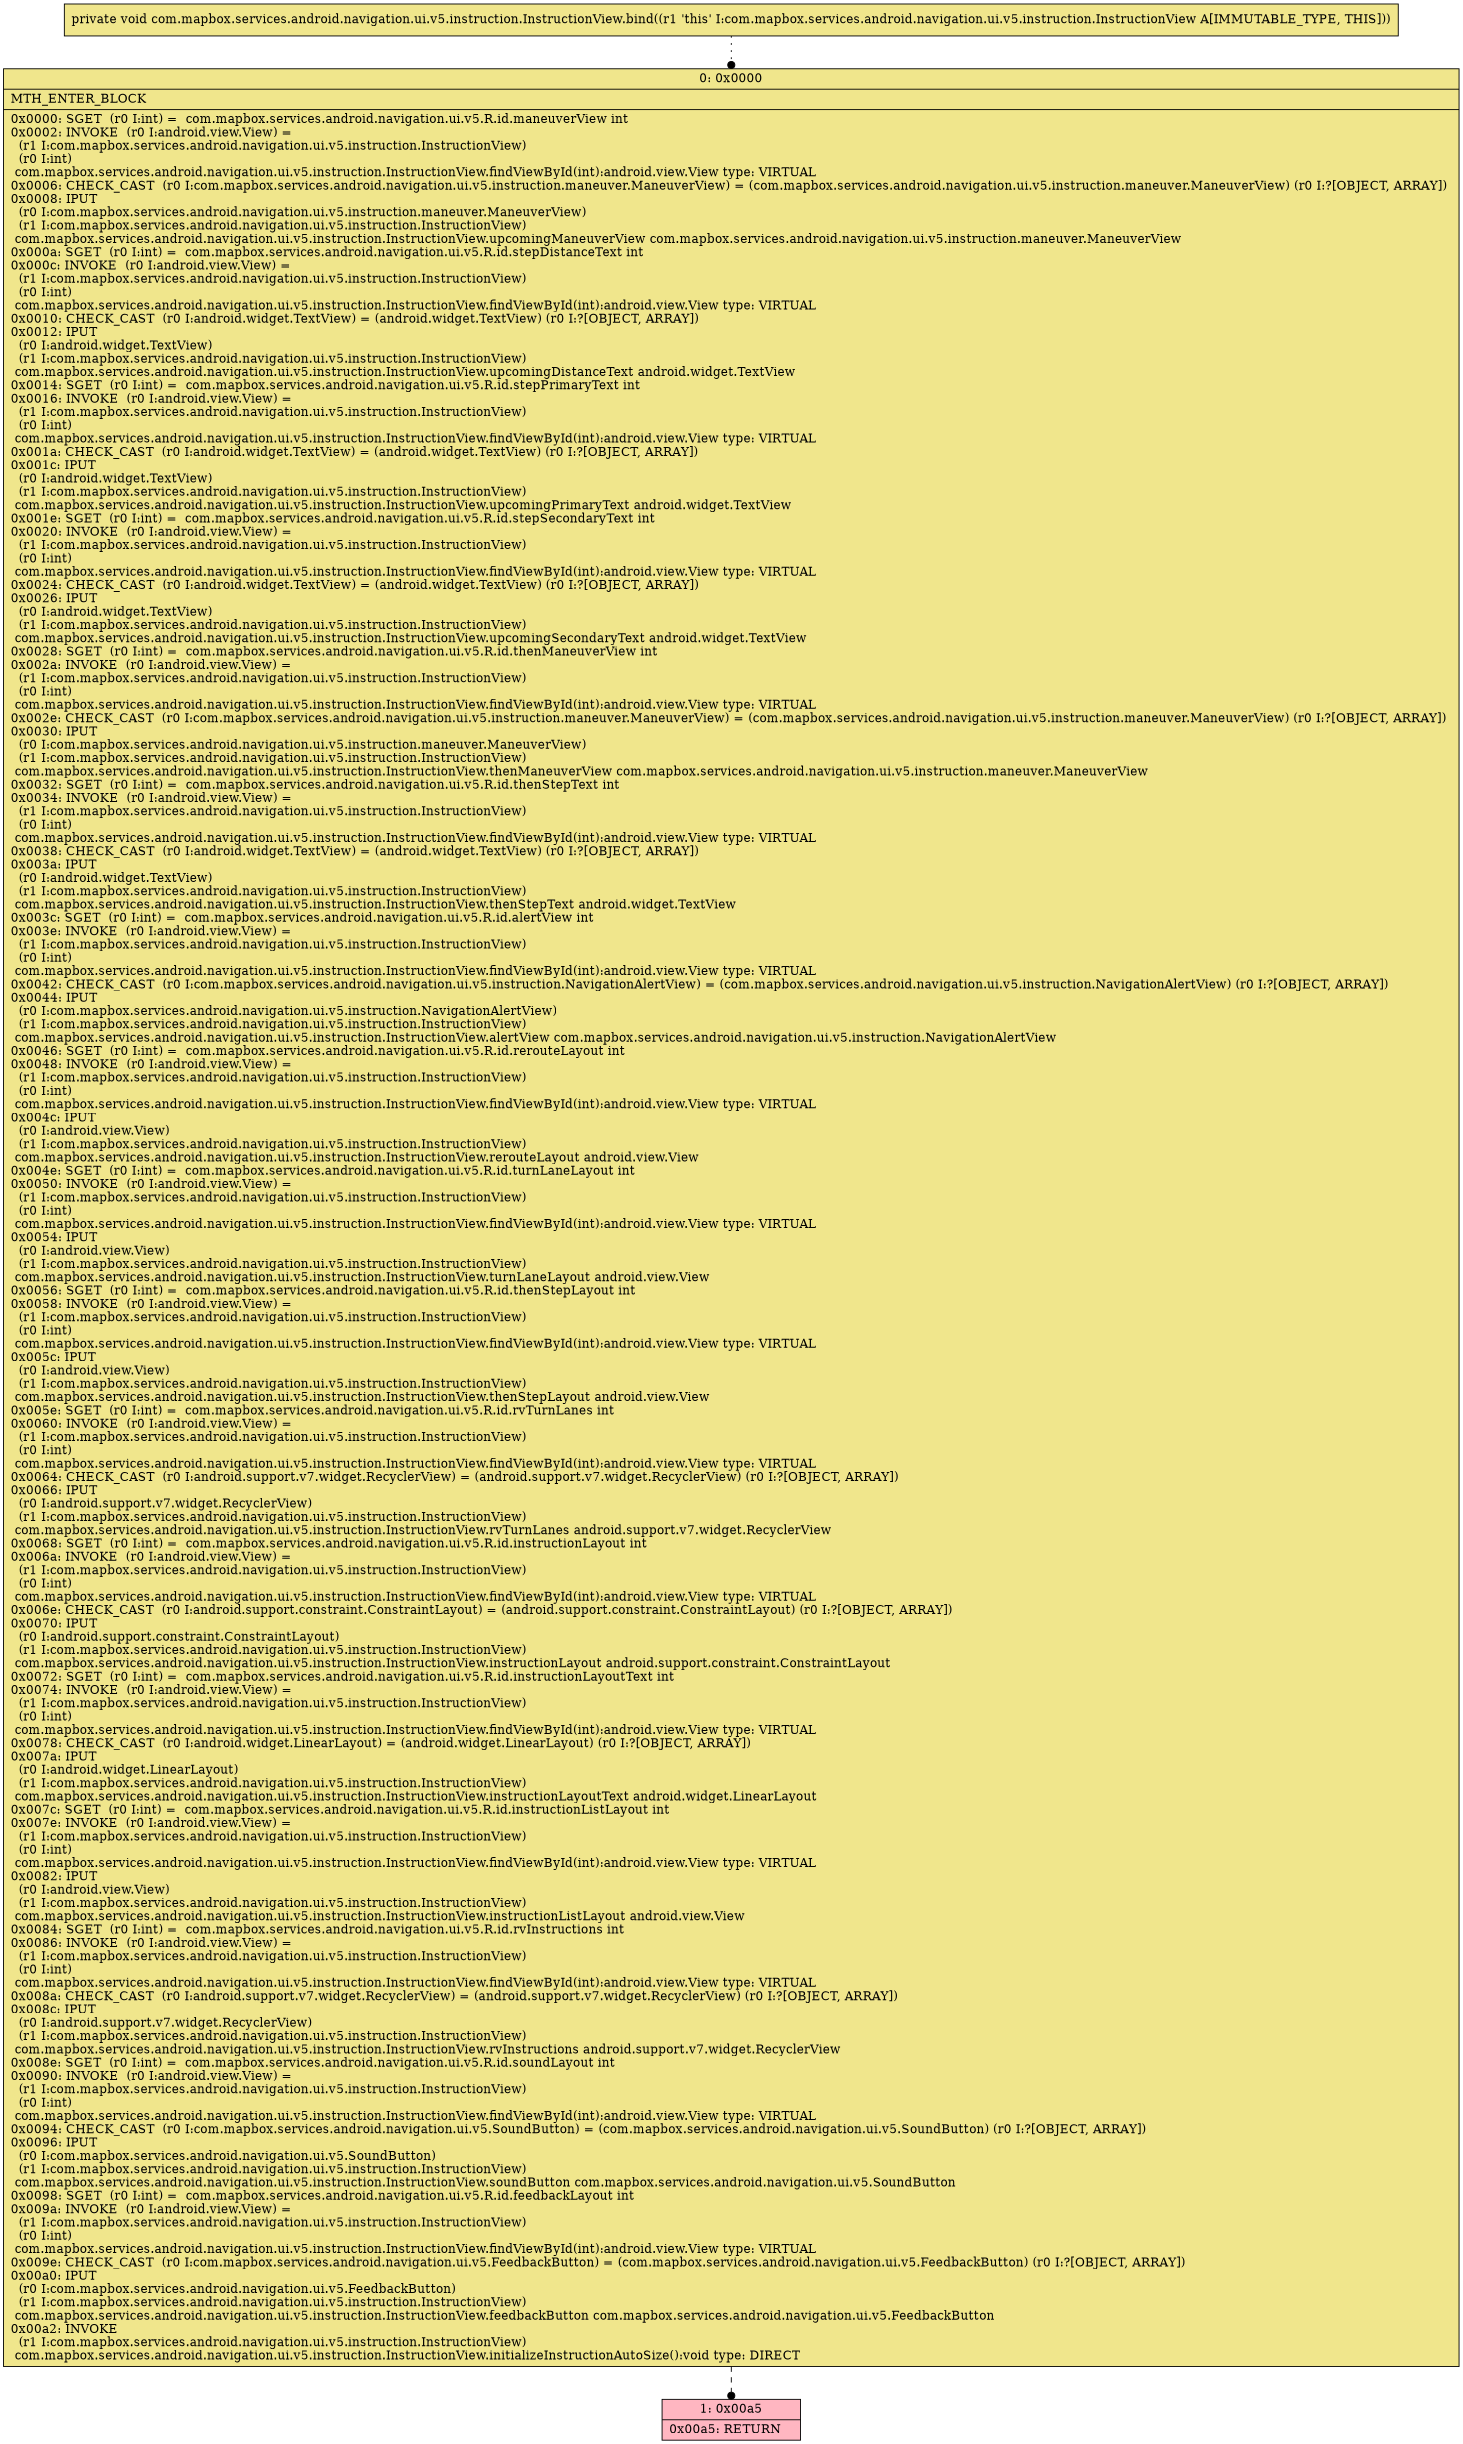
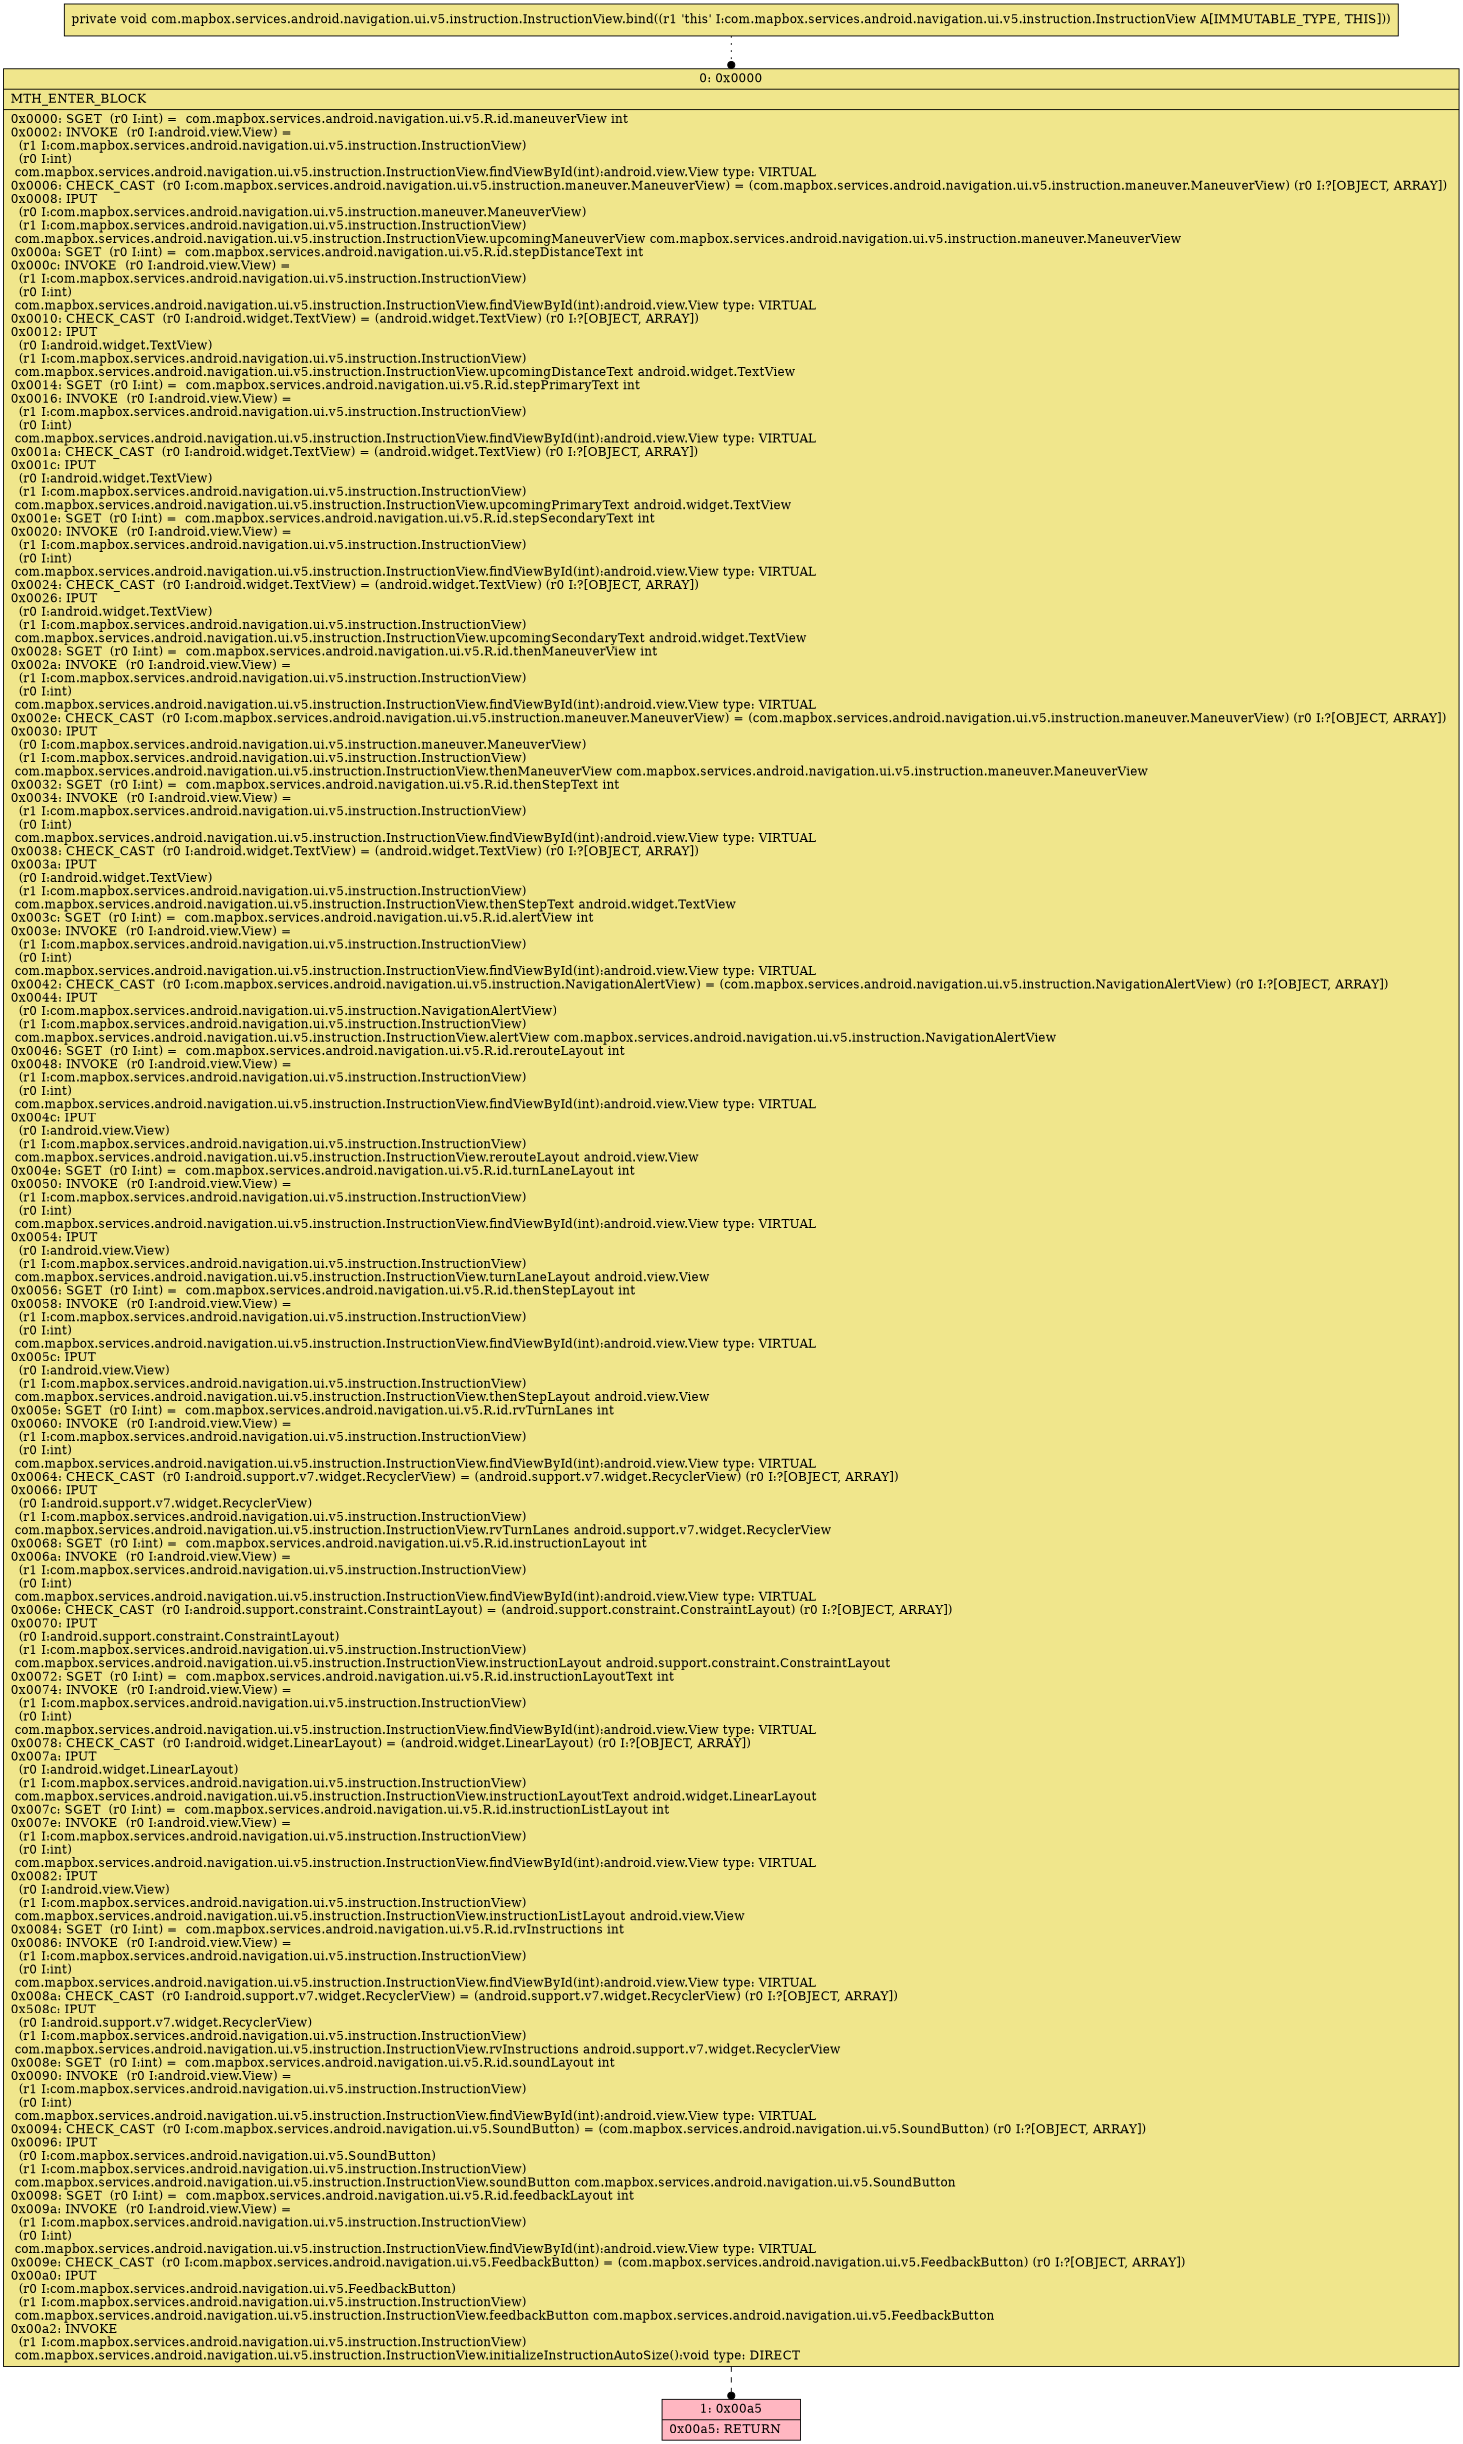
node "0: 0x0000": text "0x008c: IPUT" -> "0x508c: IPUT"
